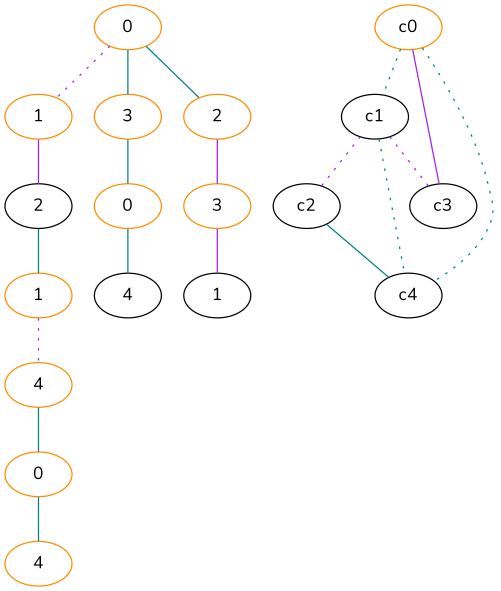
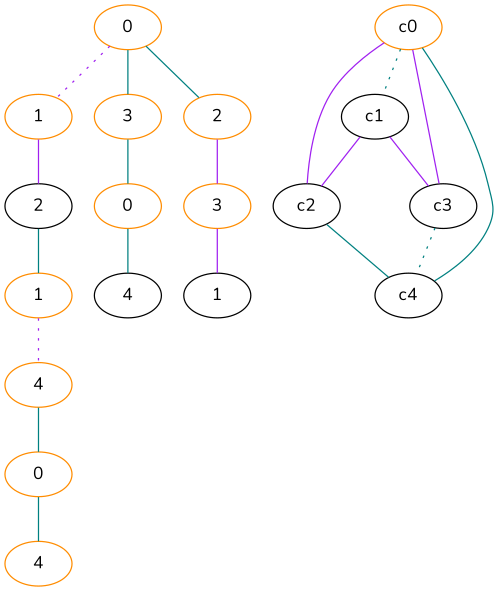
edge "c0" -- "c2": added
edge "c1" -- "c2": style dotted -> solid
edge "c1" -- "c3": style dotted -> solid
edge "c0" -- "c4": style dotted -> solid
edge "c1" -- "c4": now "c3" -- "c4"
